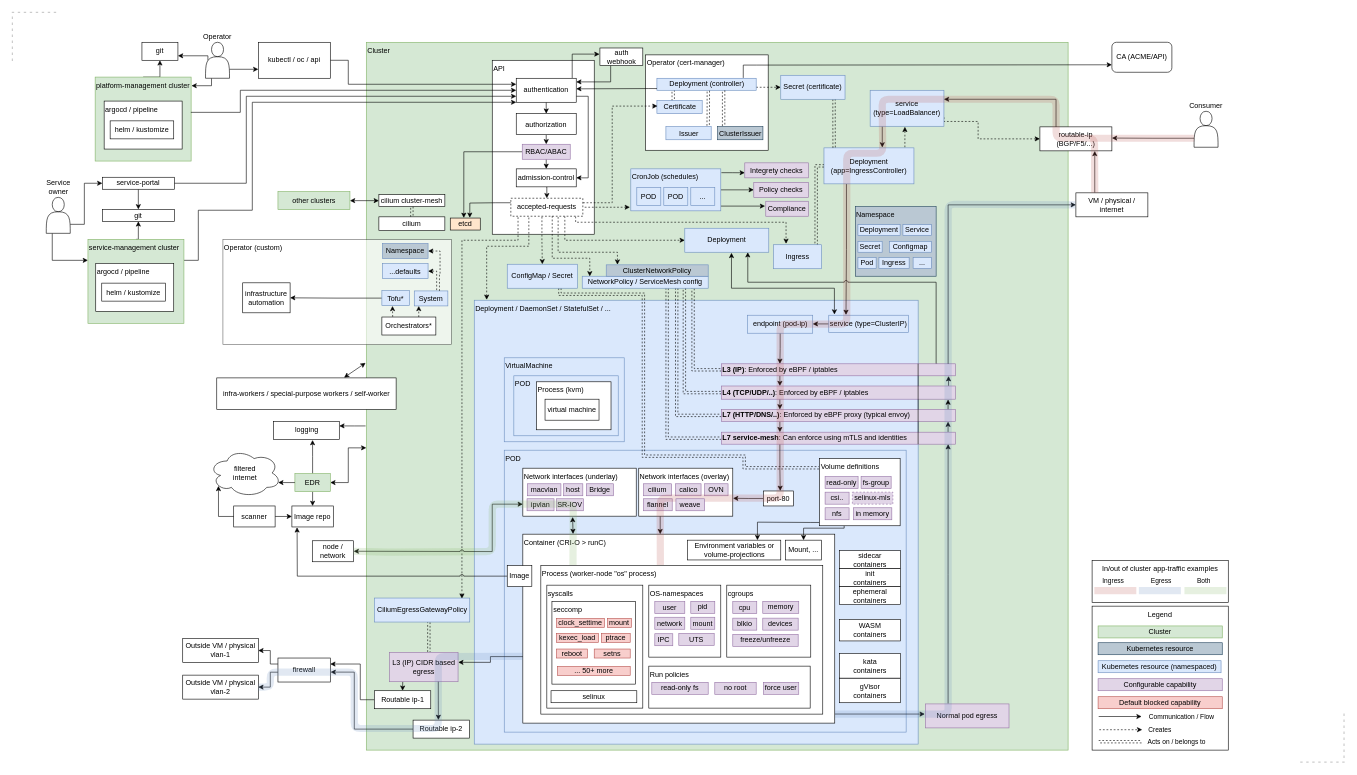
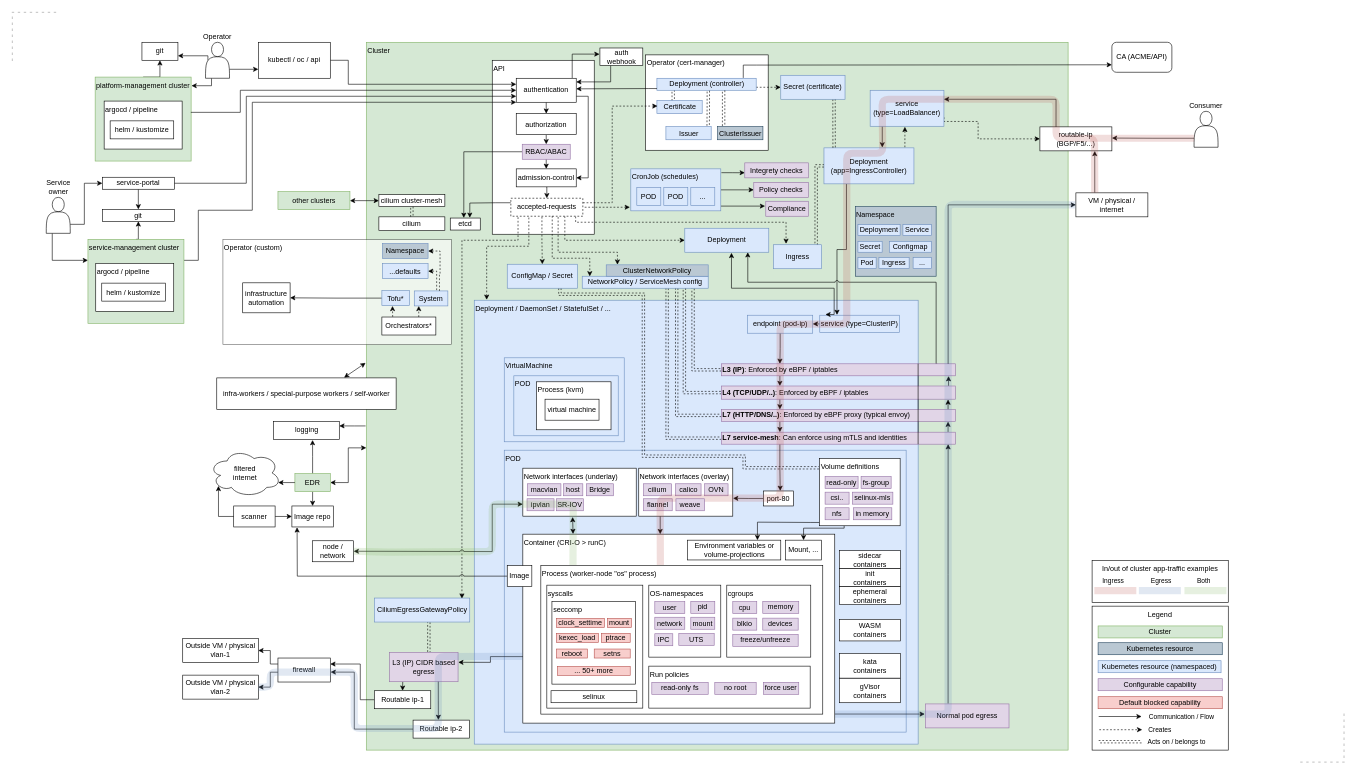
node "etcd": fillcolor #ffe6cc -> #ffffff
node "service (type=ClusterIP)": moved (869, 324) -> (860, 324)
node "selinux-mls": style dashed -> solid
